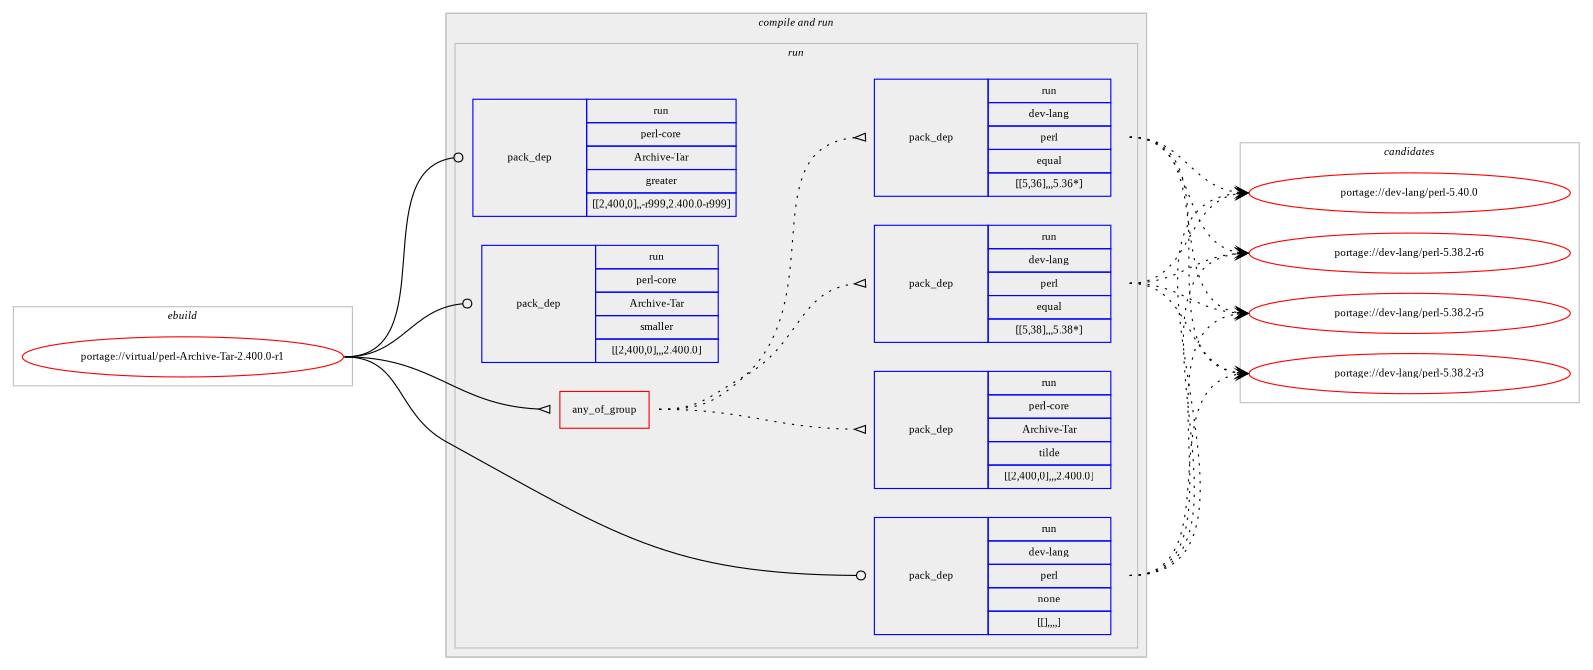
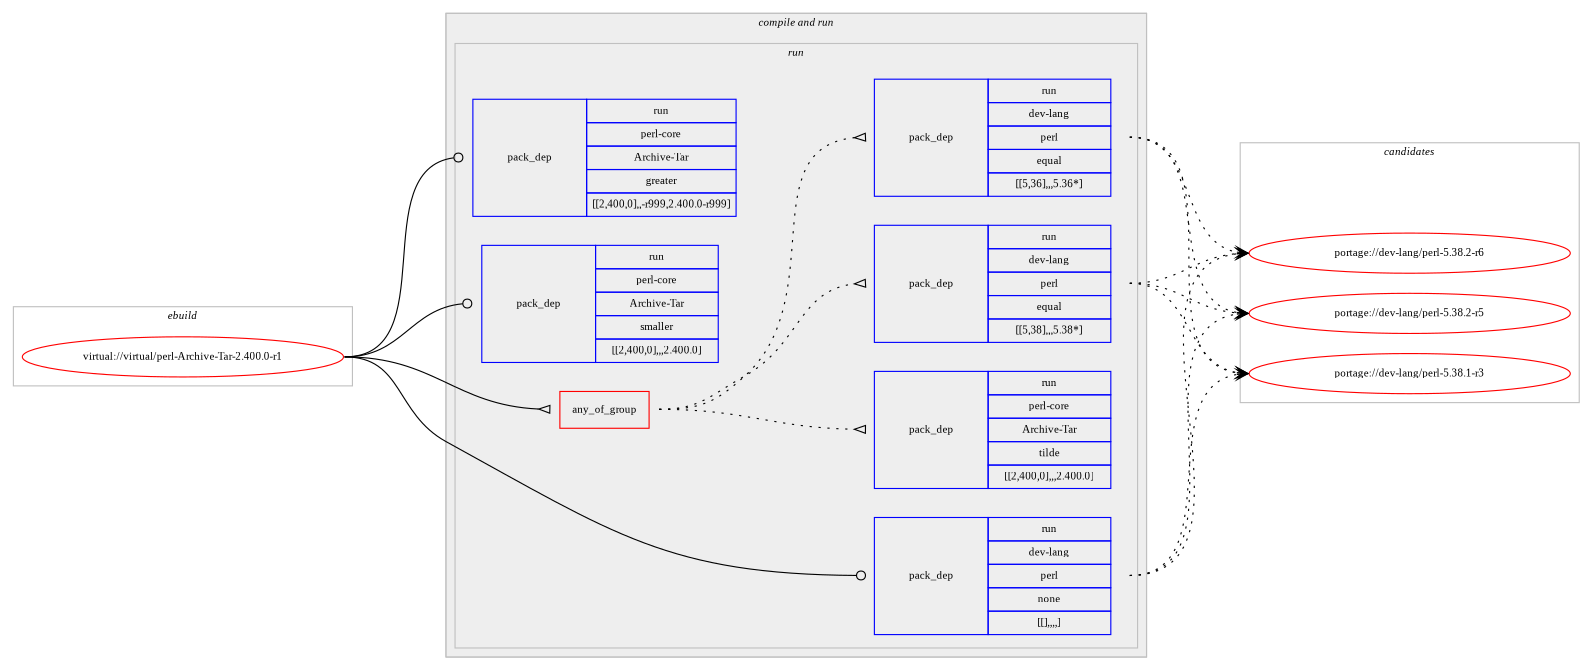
node "portage://dev-lang/perl-5.40.0": removed
node "portage://virtual/perl-Archive-Tar-2.400.0-r1": label "portage://virtual/perl-Archive-Tar-2.400.0-r1" -> "virtual://virtual/perl-Archive-Tar-2.400.0-r1"
node "portage://dev-lang/perl-5.38.2-r3": label "portage://dev-lang/perl-5.38.2-r3" -> "portage://dev-lang/perl-5.38.1-r3"
